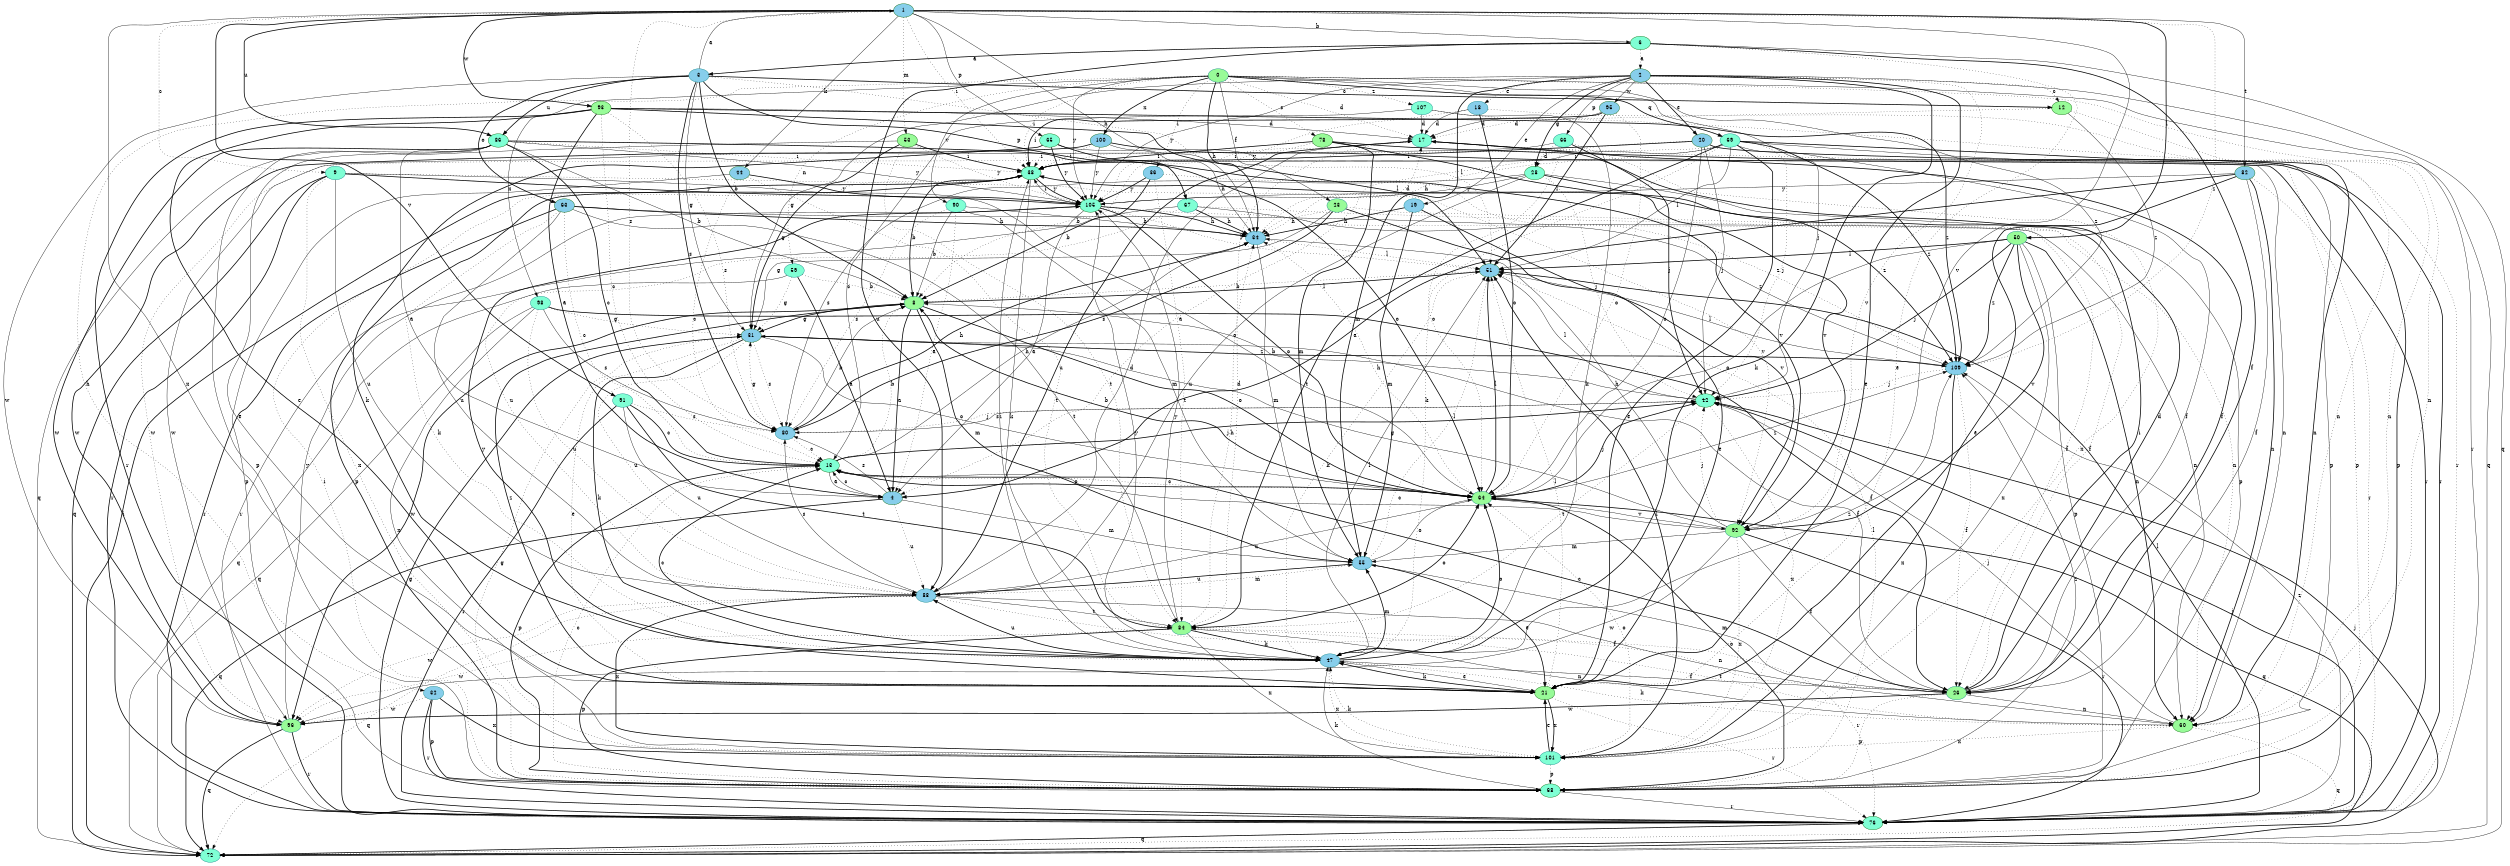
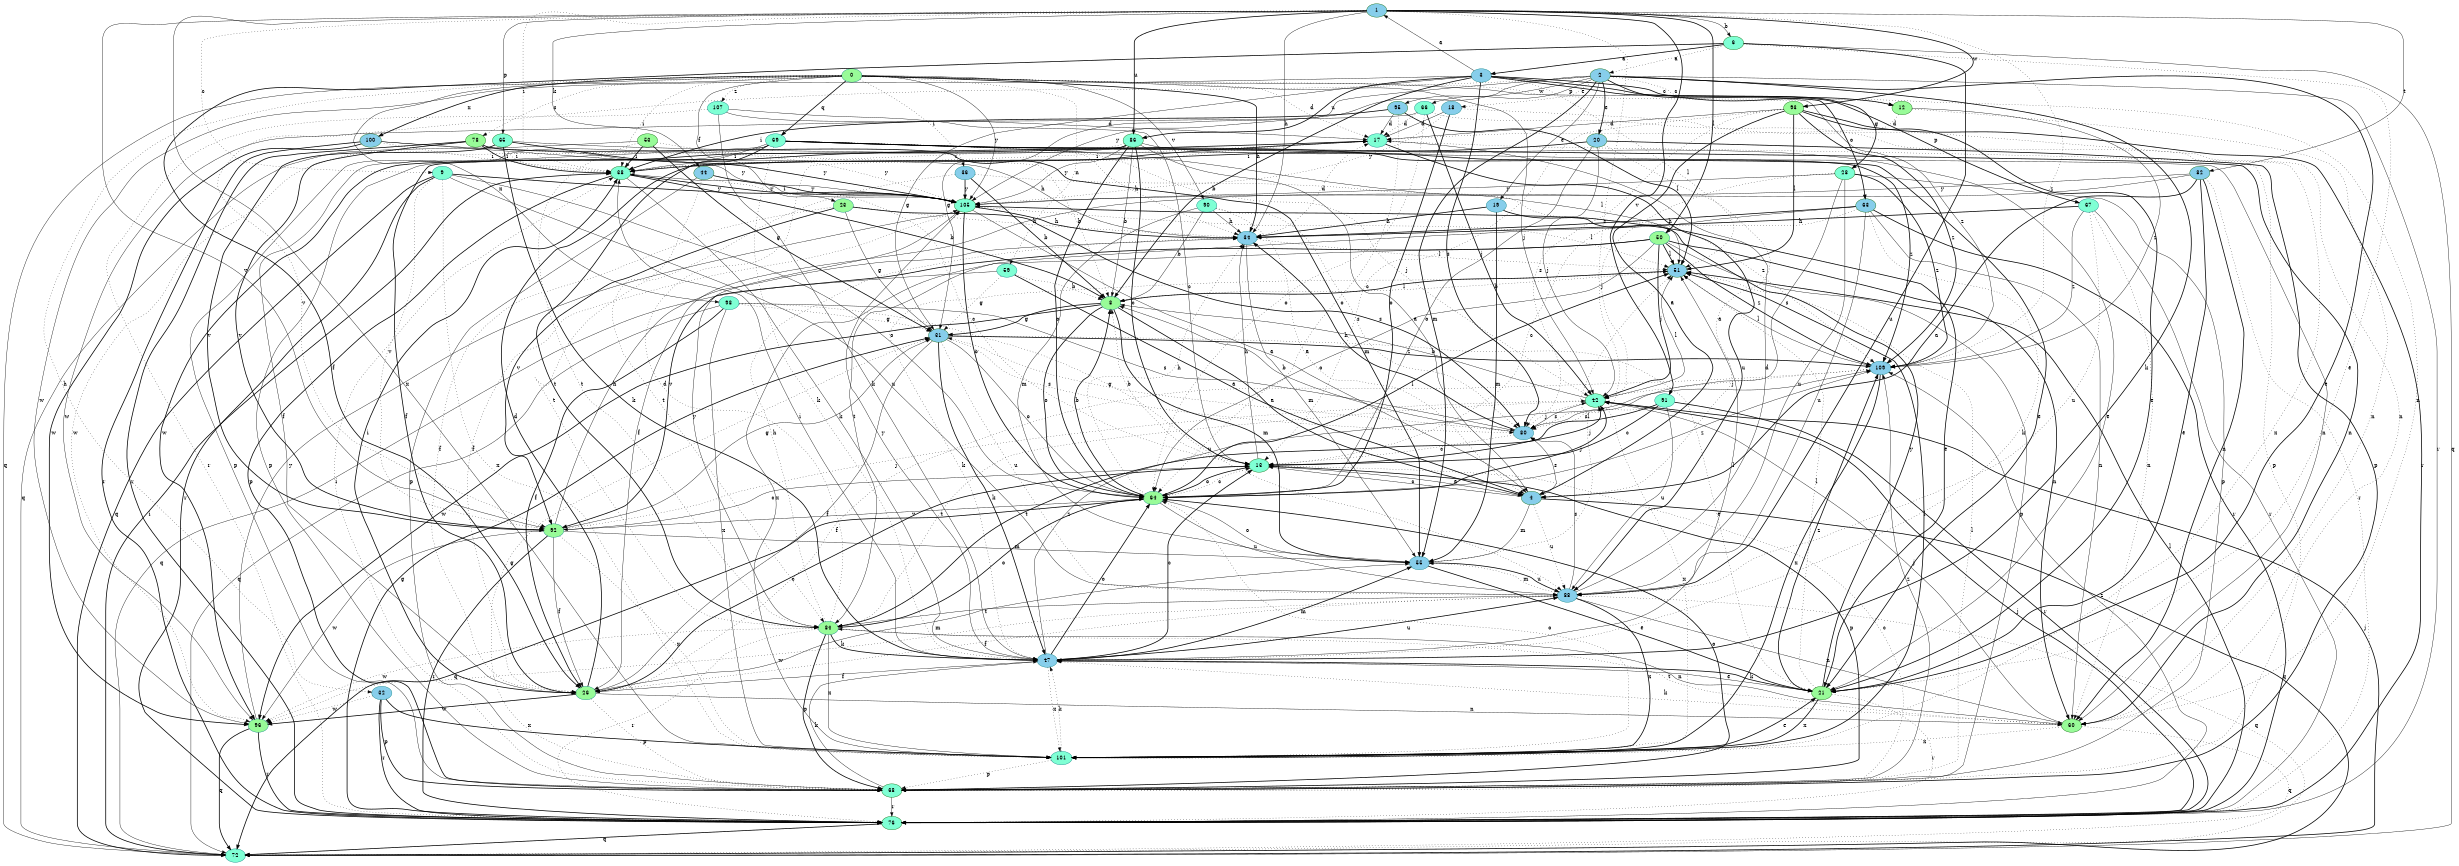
edge "1" -> "53": removed, label "m"
edge "66" -> "28": now "66" -> "17"
edge "21" -> "8": now "21" -> "109"
